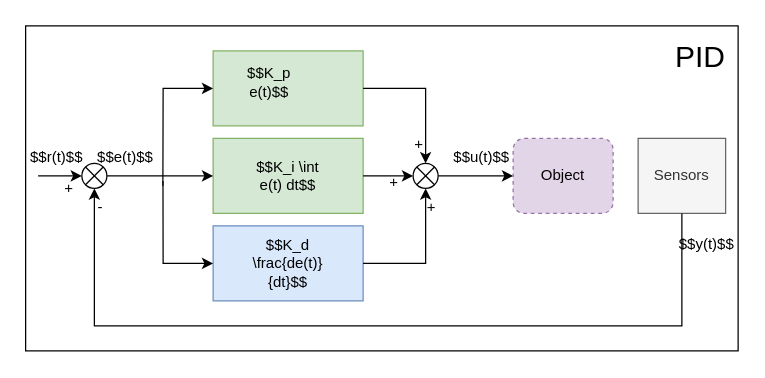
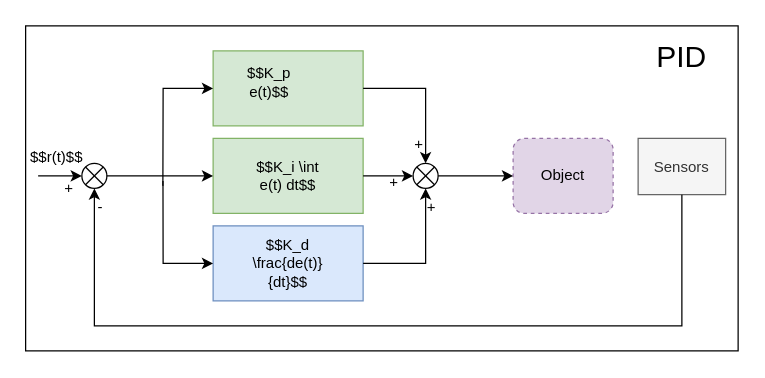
node "PID": moved (701, 57) -> (682, 57)
node "$$e(t)$$": removed
node "$$u(t)$$": removed
node "Sensors": size 88x75 -> 88x56
node "$$y(t)$$": removed
